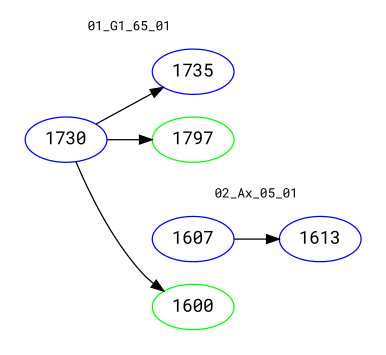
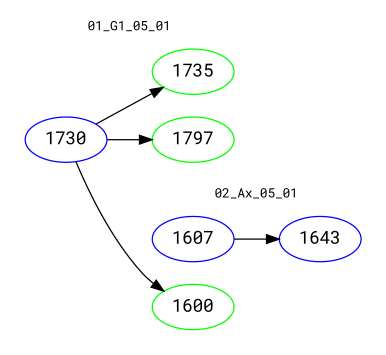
cluster "01_G1_65_01": label "01_G1_65_01" -> "01_G1_05_01"
node "1735": color blue -> green
node "1613": label "1613" -> "1643"
